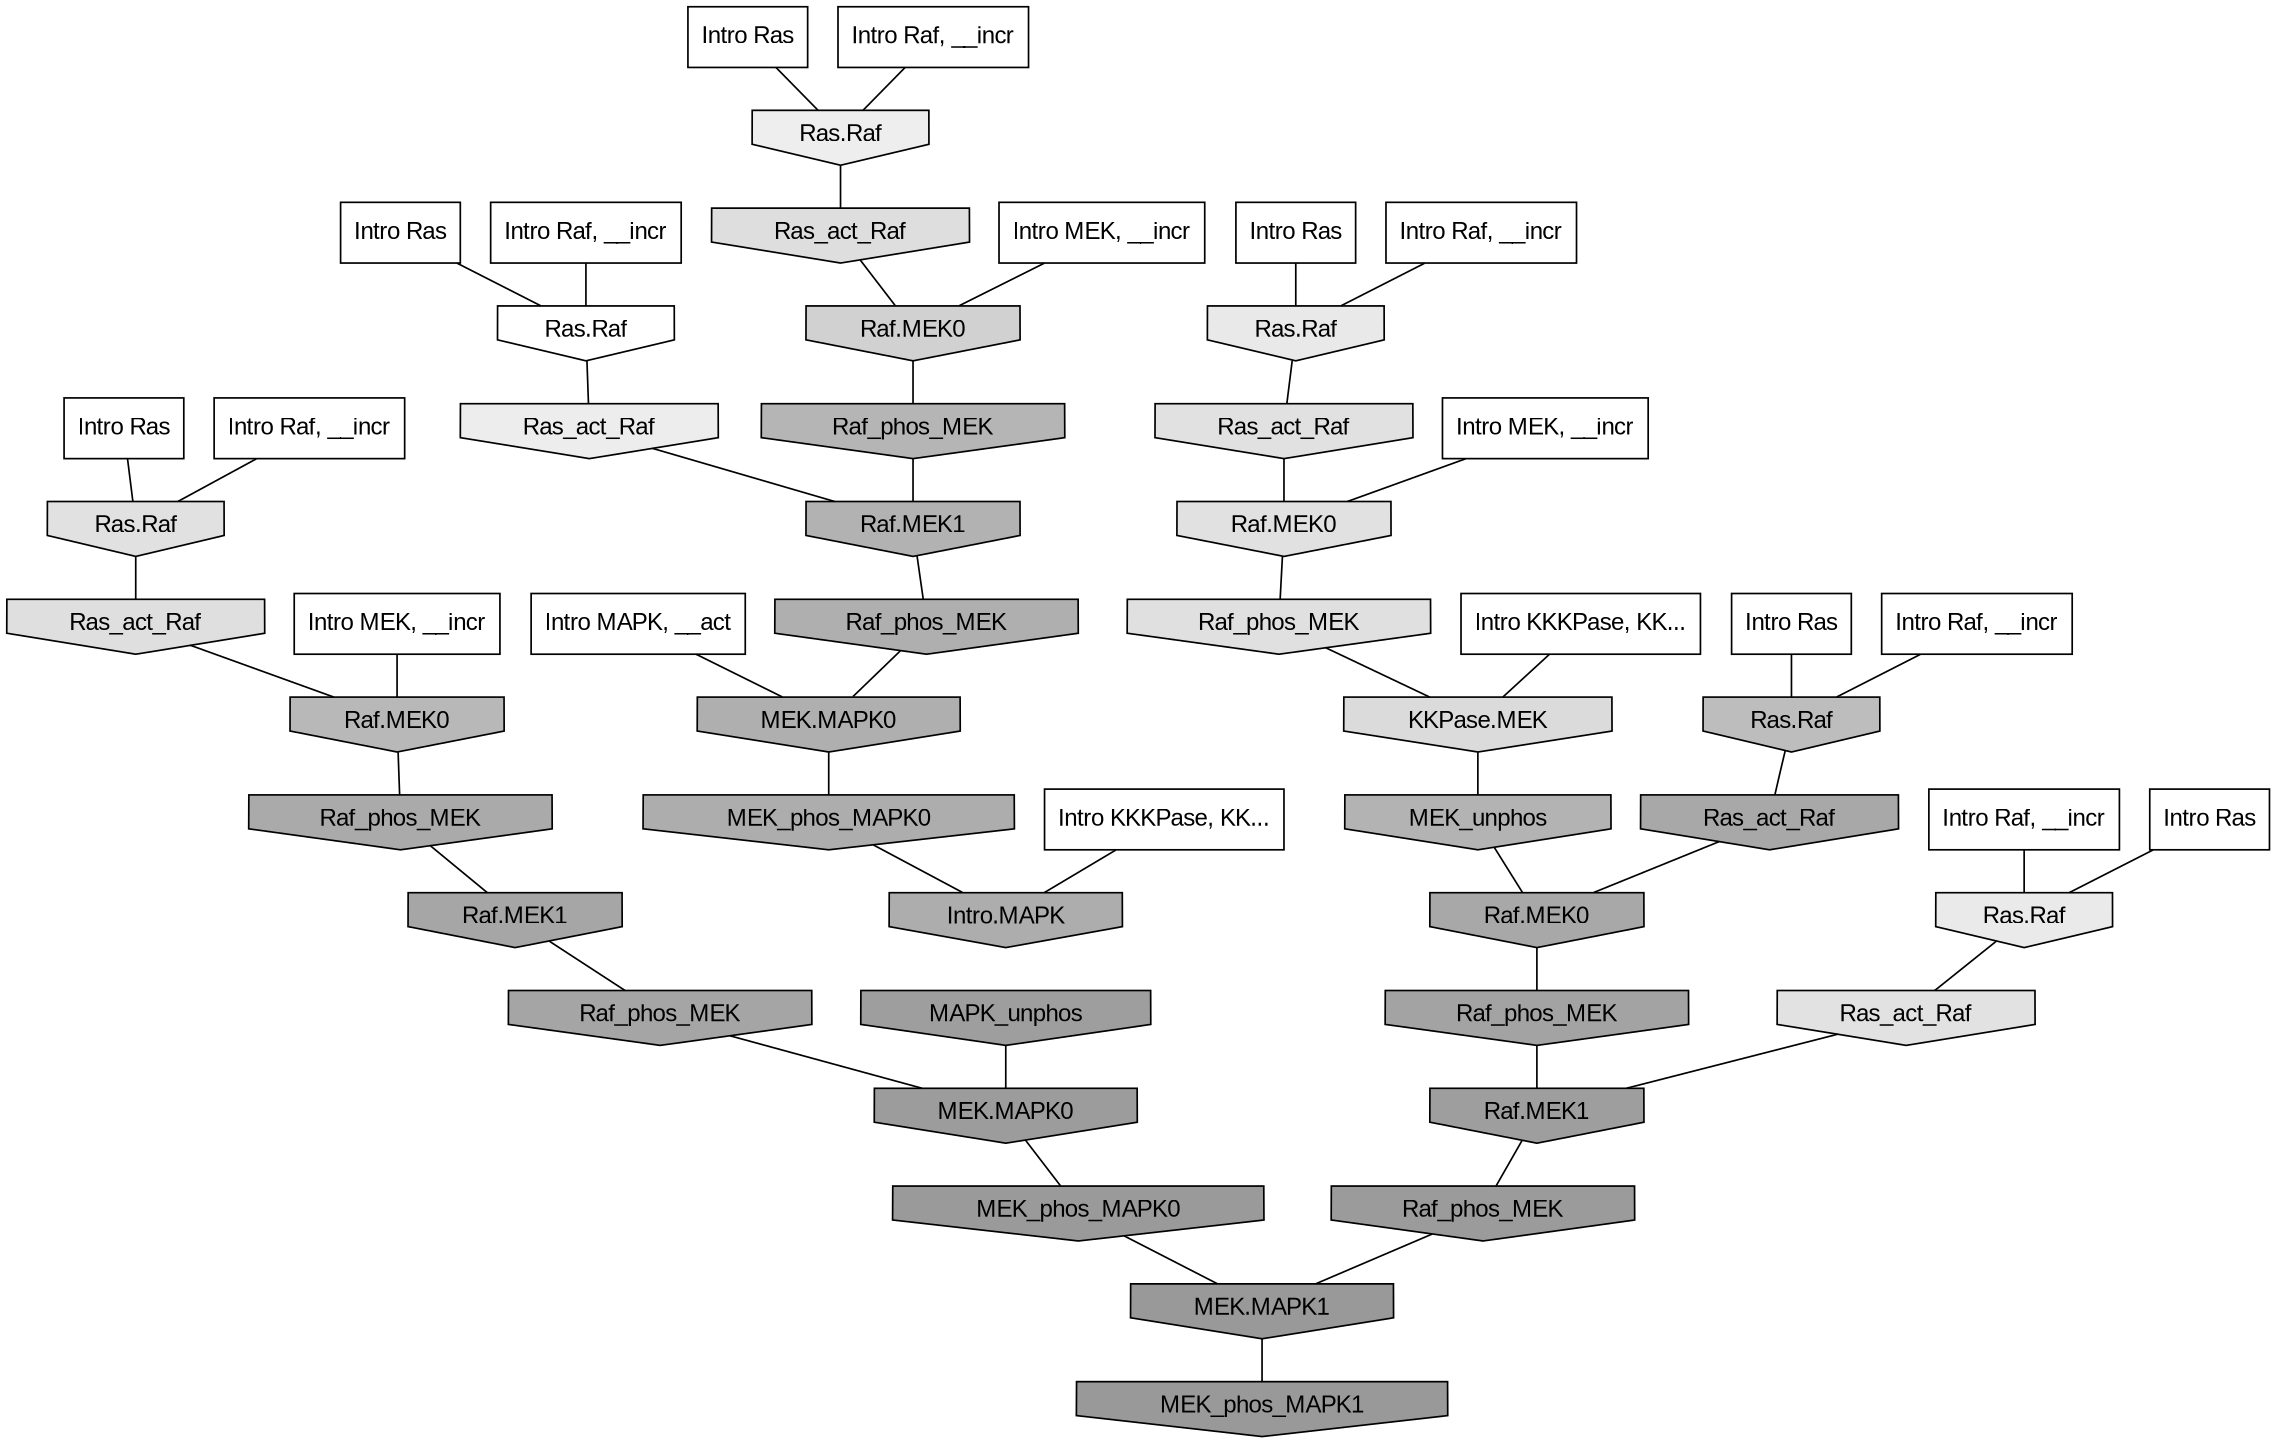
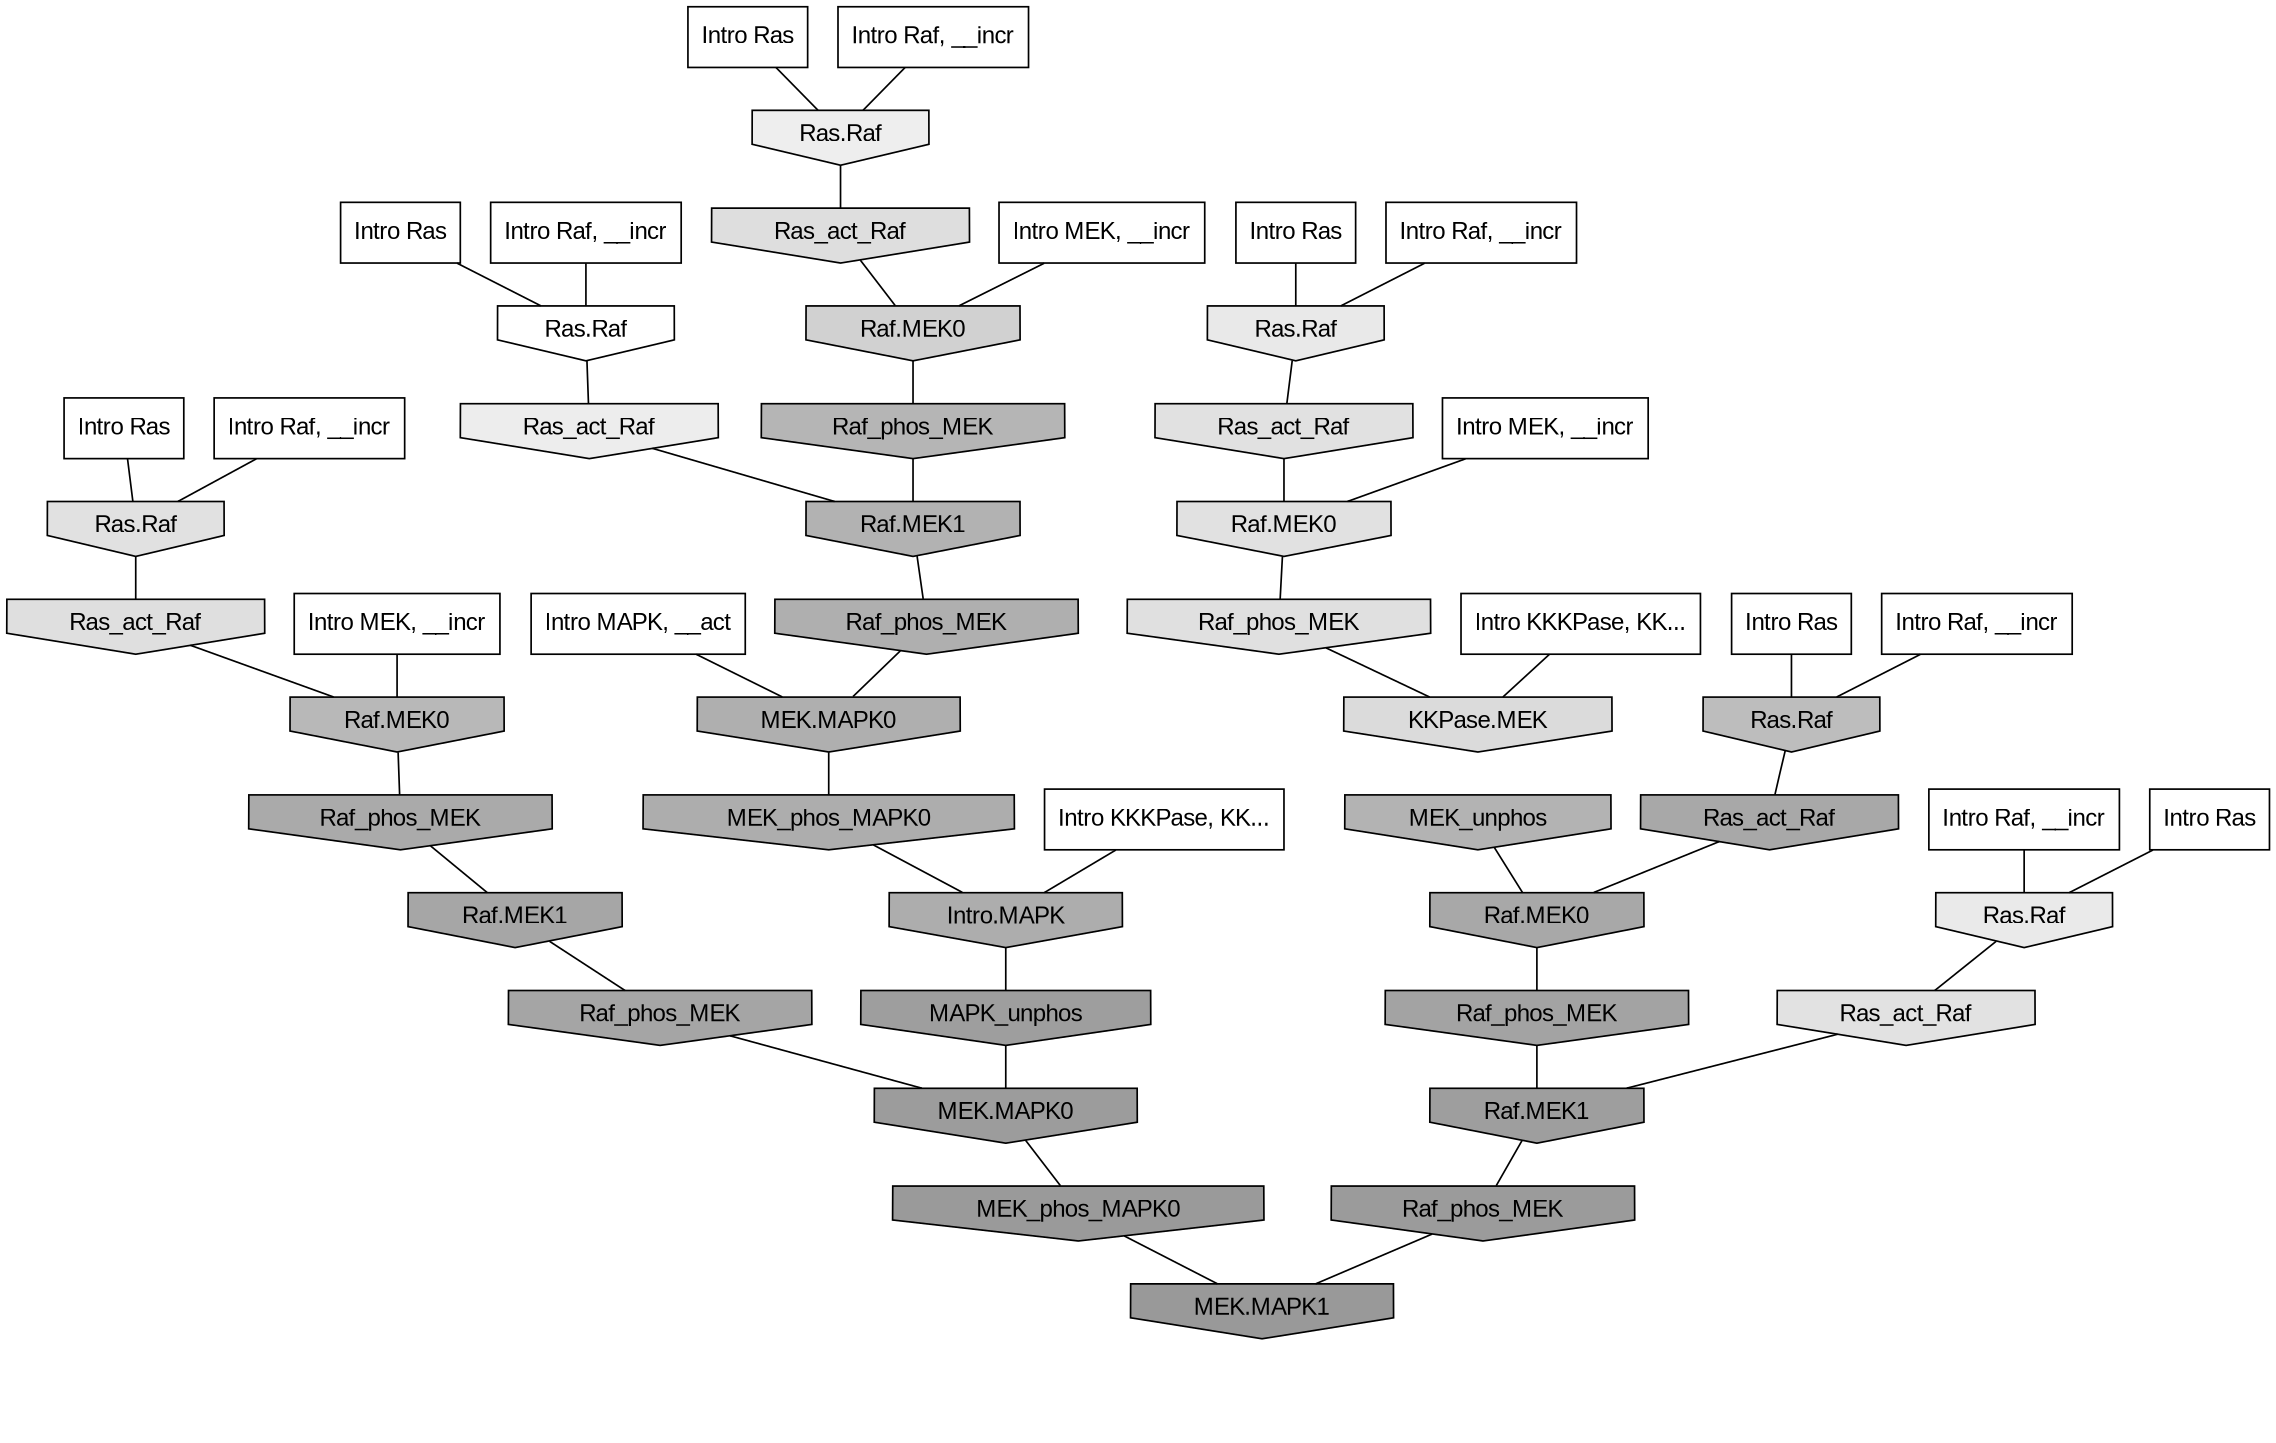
edge "KKPase.MEK" -- "MEK_unphos": removed
edge "Intro.MAPK" -- "MAPK_unphos": added
node "MEK_phos_MAPK1": removed
